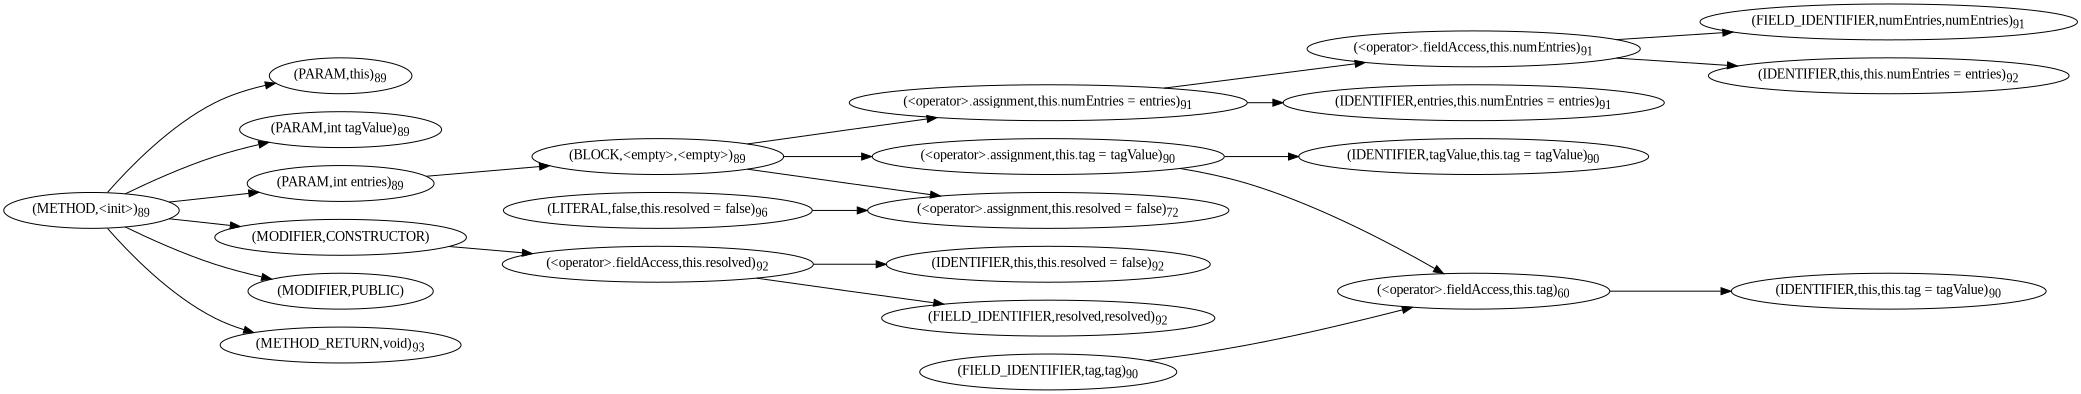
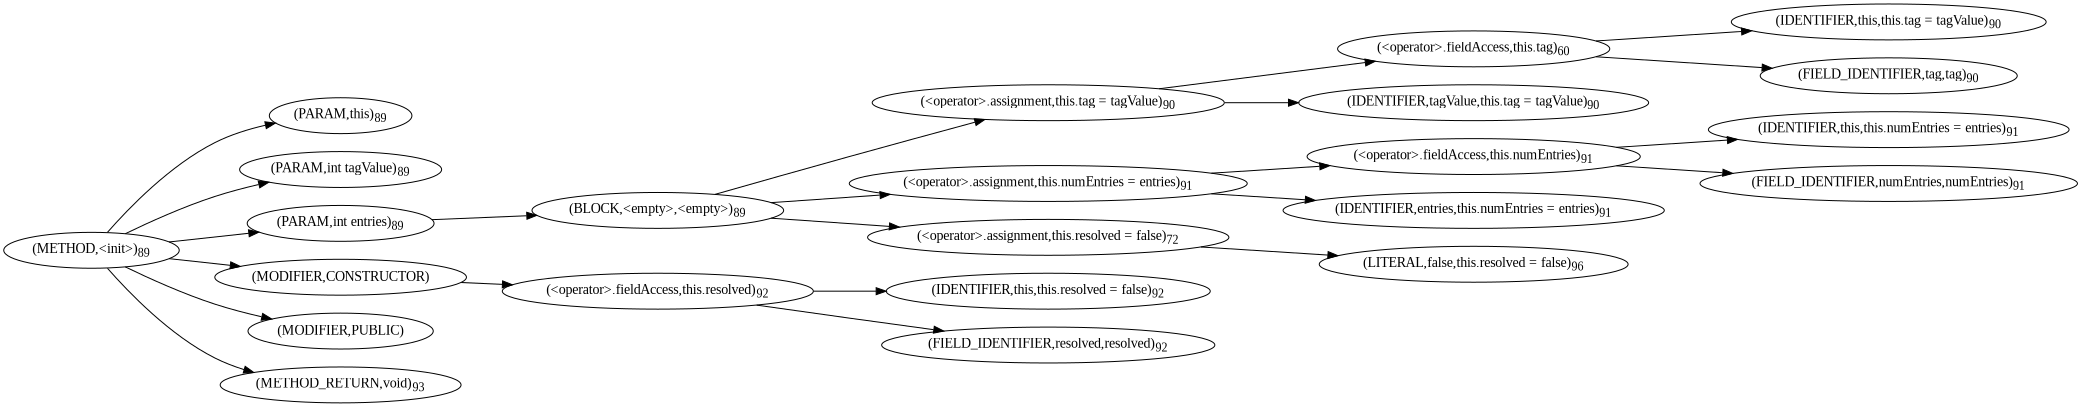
node "(IDENTIFIER,this,this.numEntries = entries)": text "92" -> "91"
edge "(LITERAL,false,this.resolved = false)" -> "(<operator>.assignment,this.resolved = false)": reversed
edge "(FIELD_IDENTIFIER,tag,tag)" -> "(<operator>.fieldAccess,this.tag)": reversed
